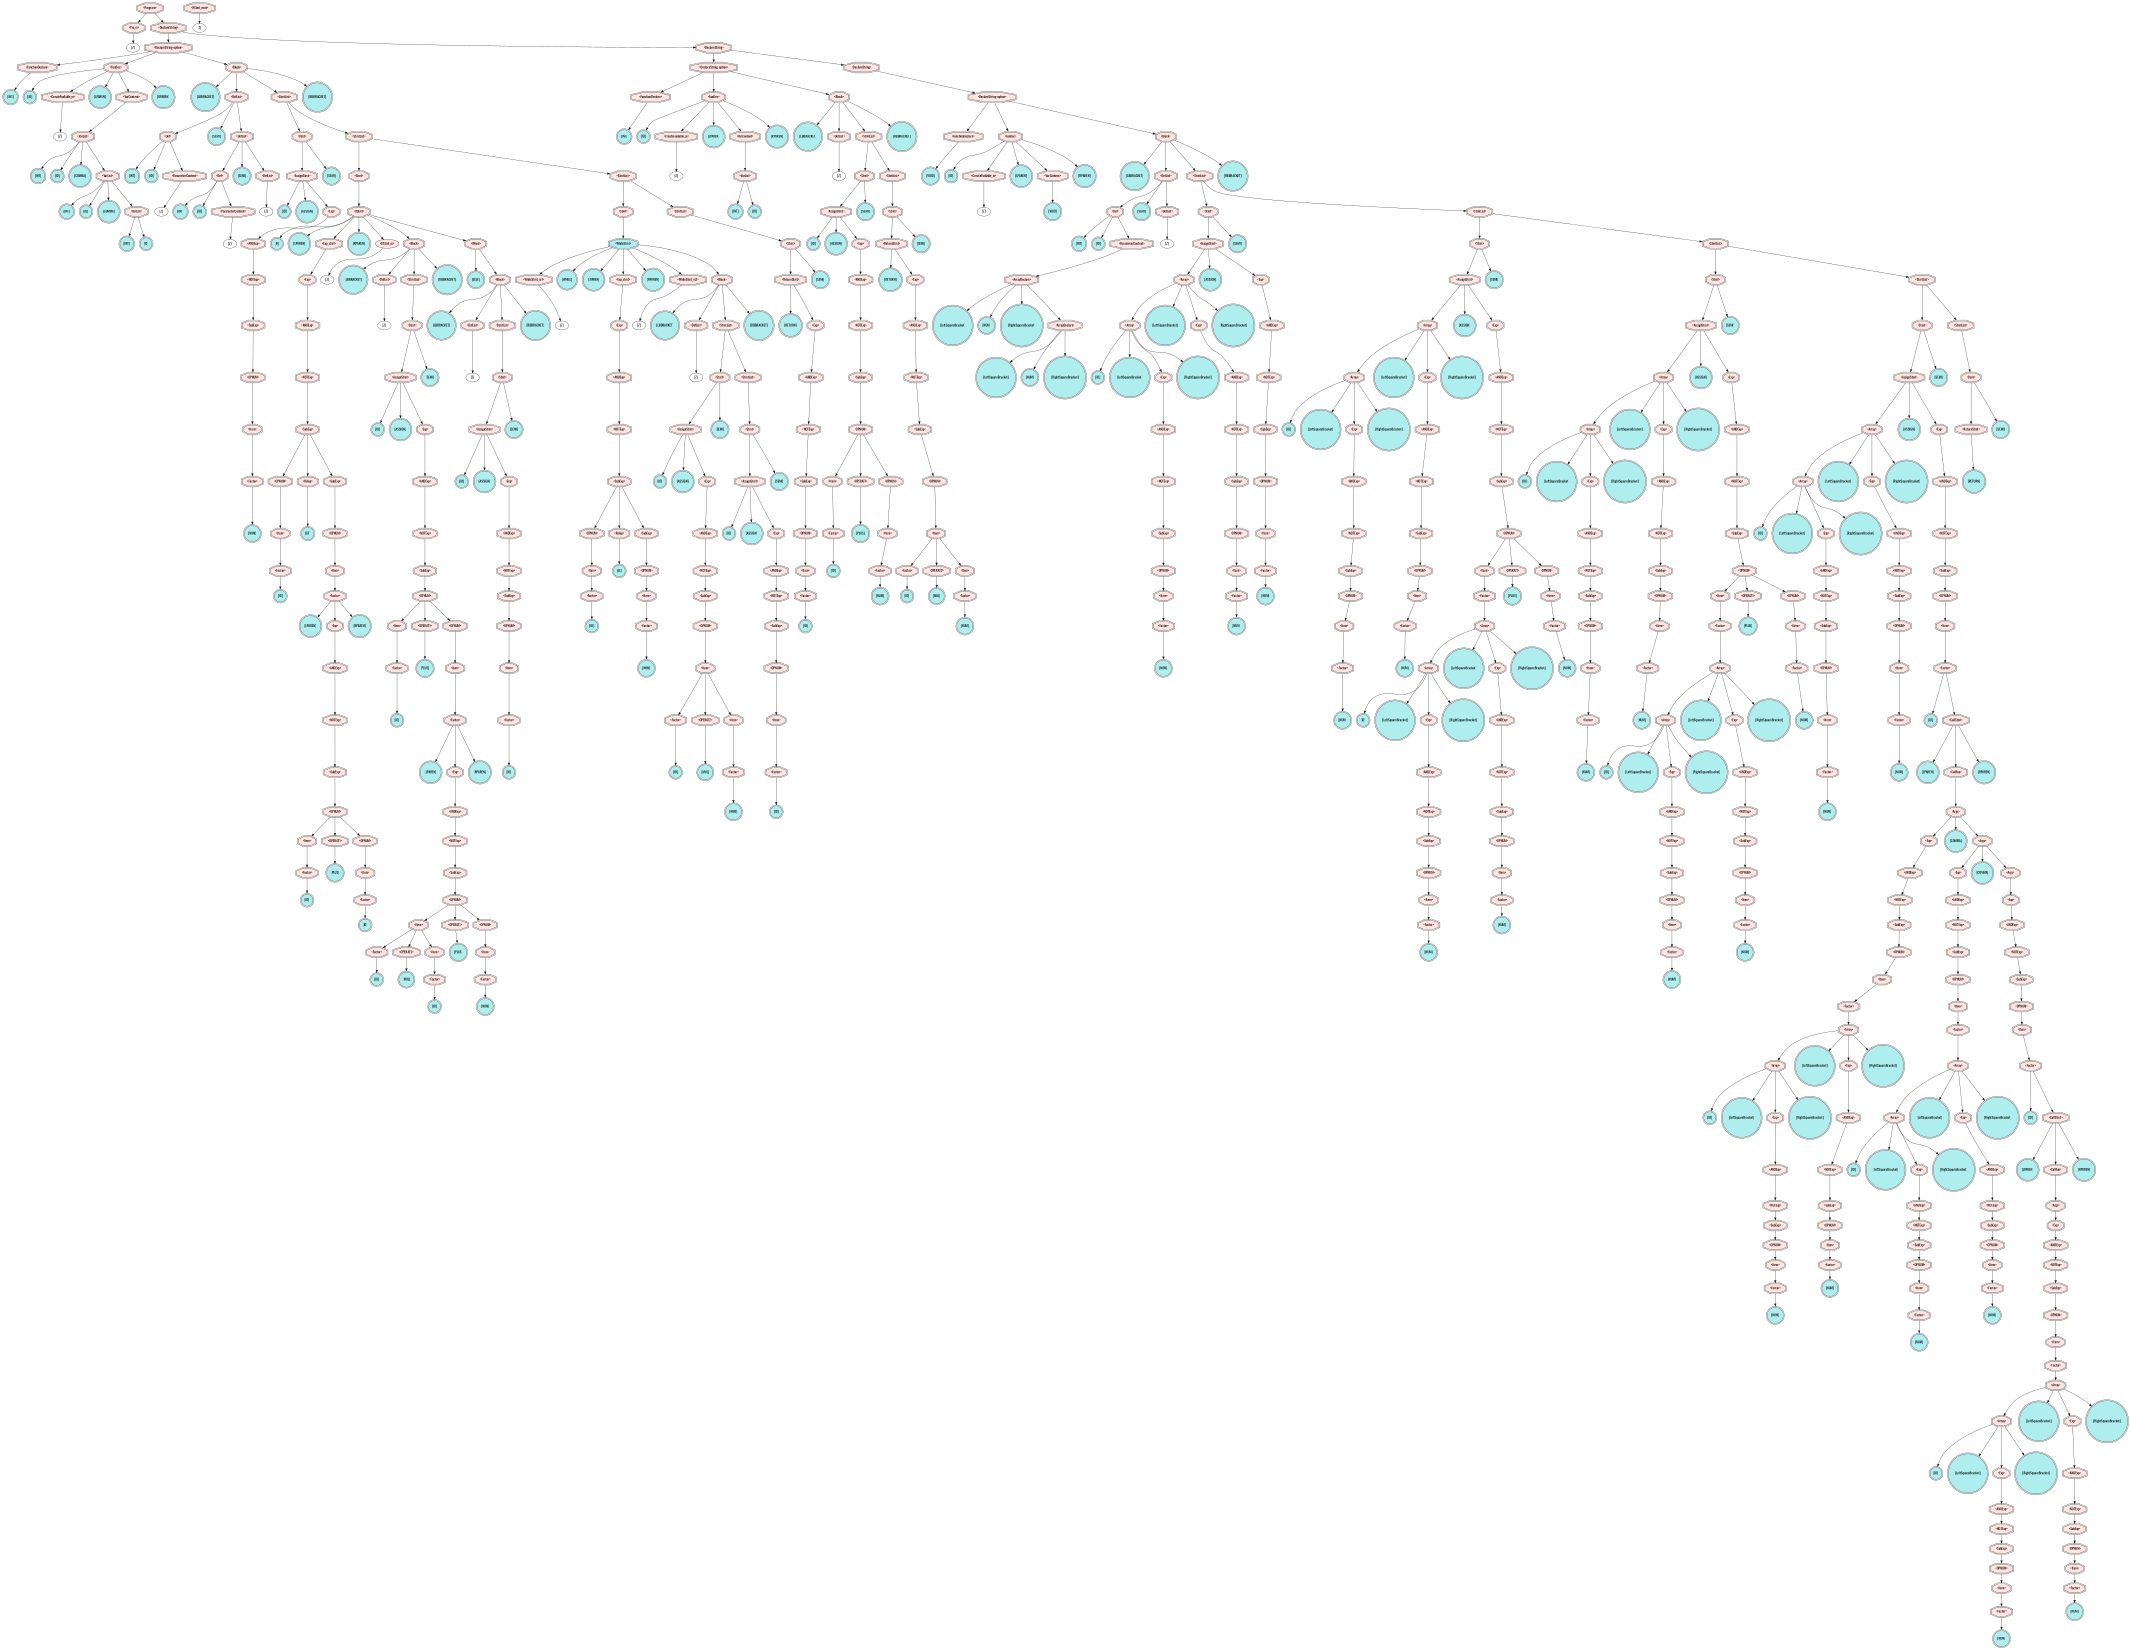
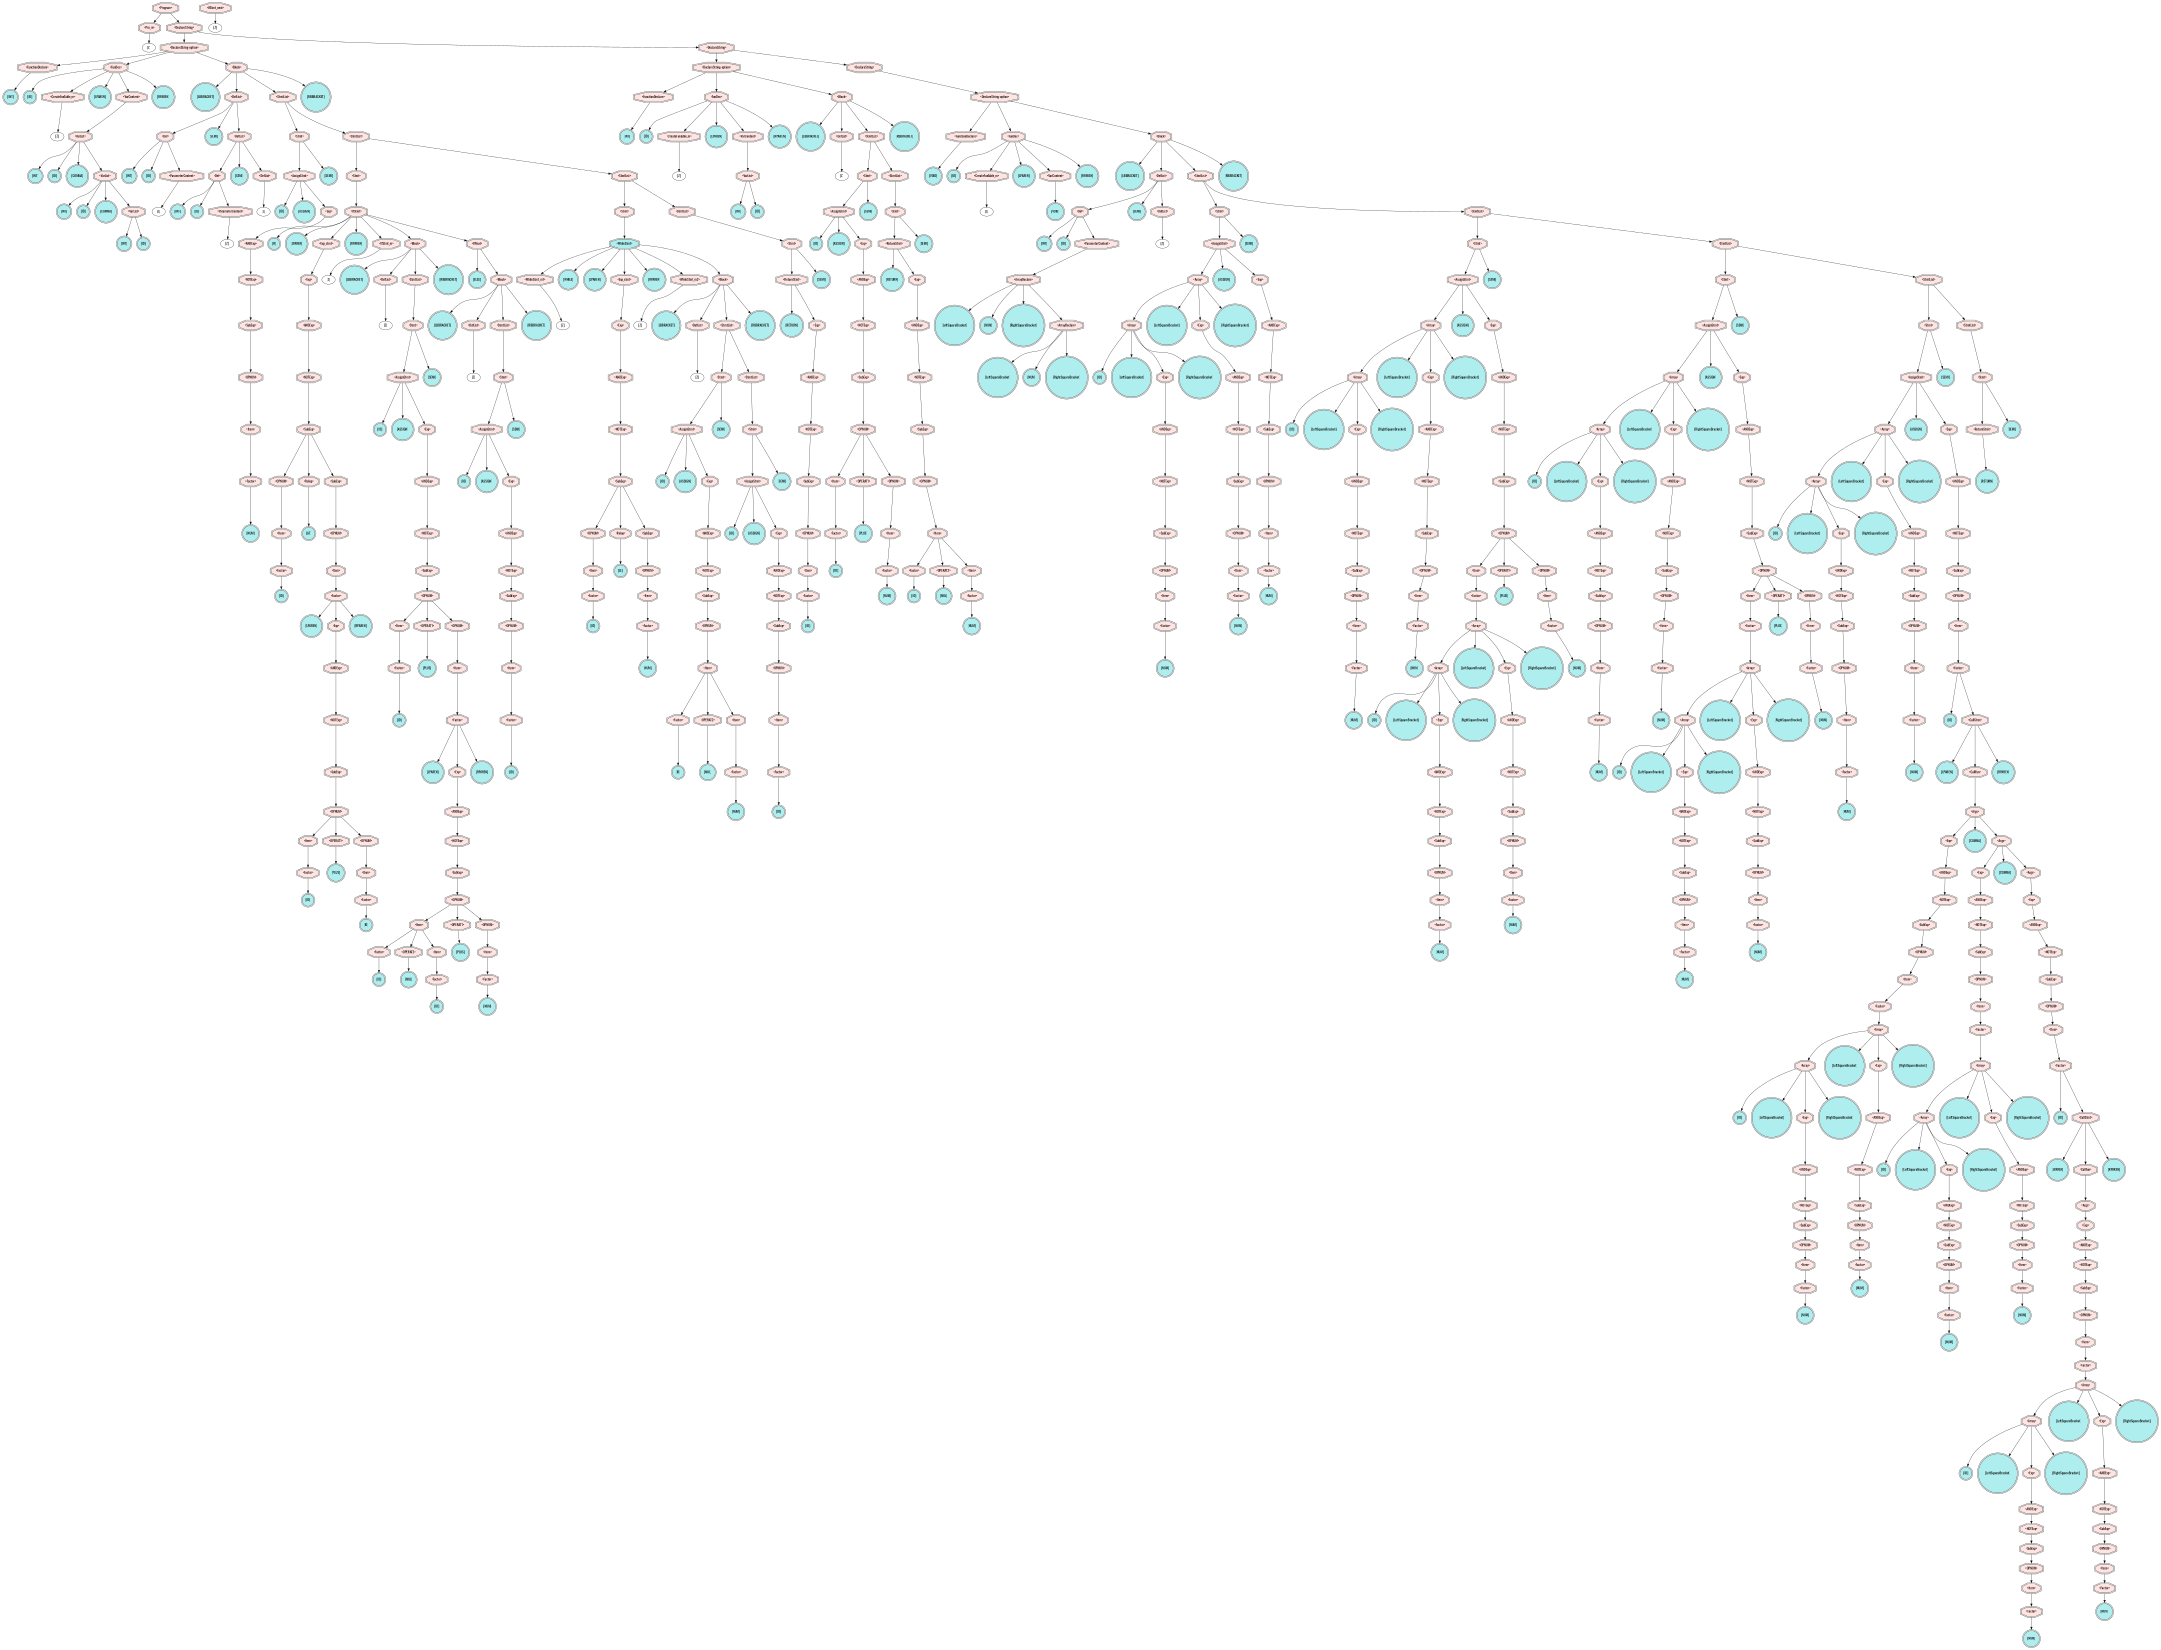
node "<IfStmt_m>": shape ellipse -> doubleoctagon
